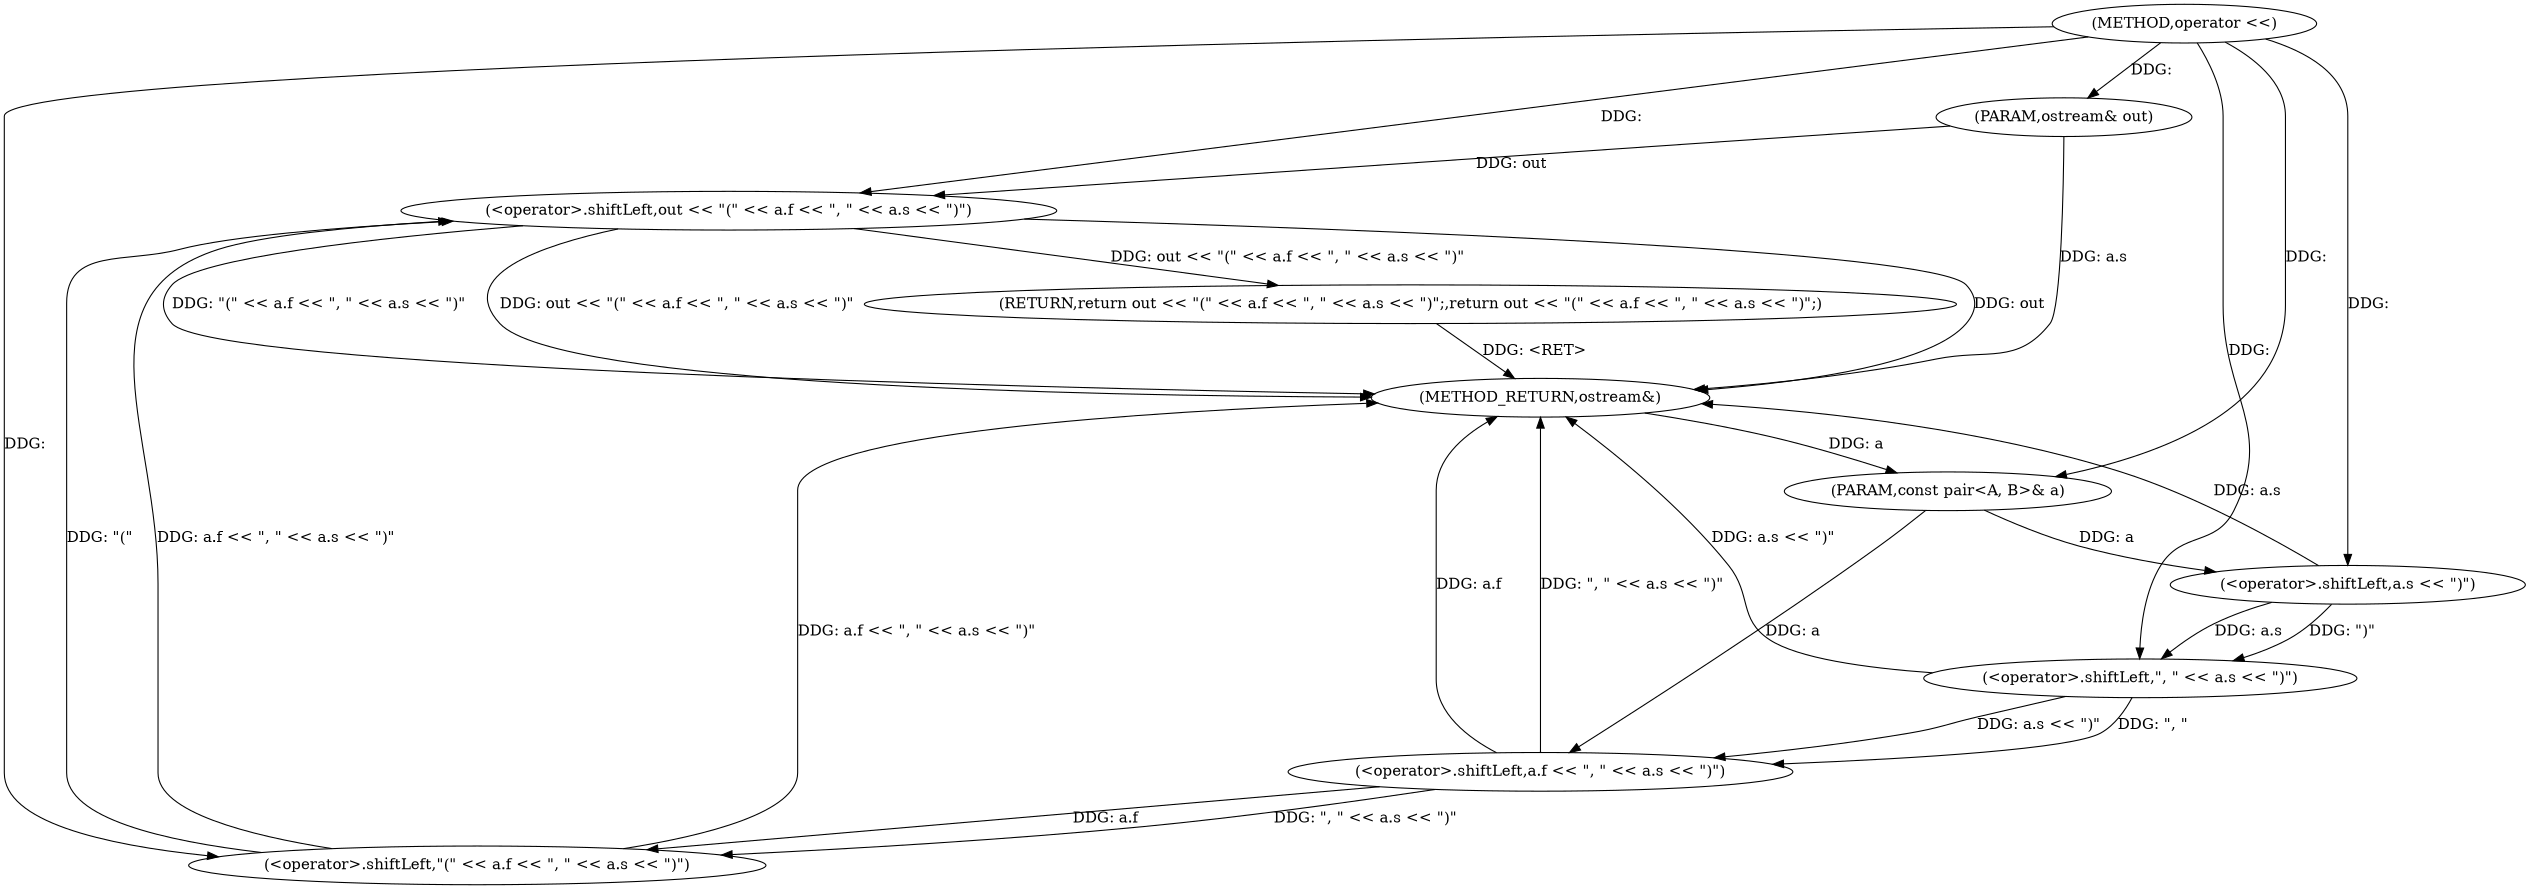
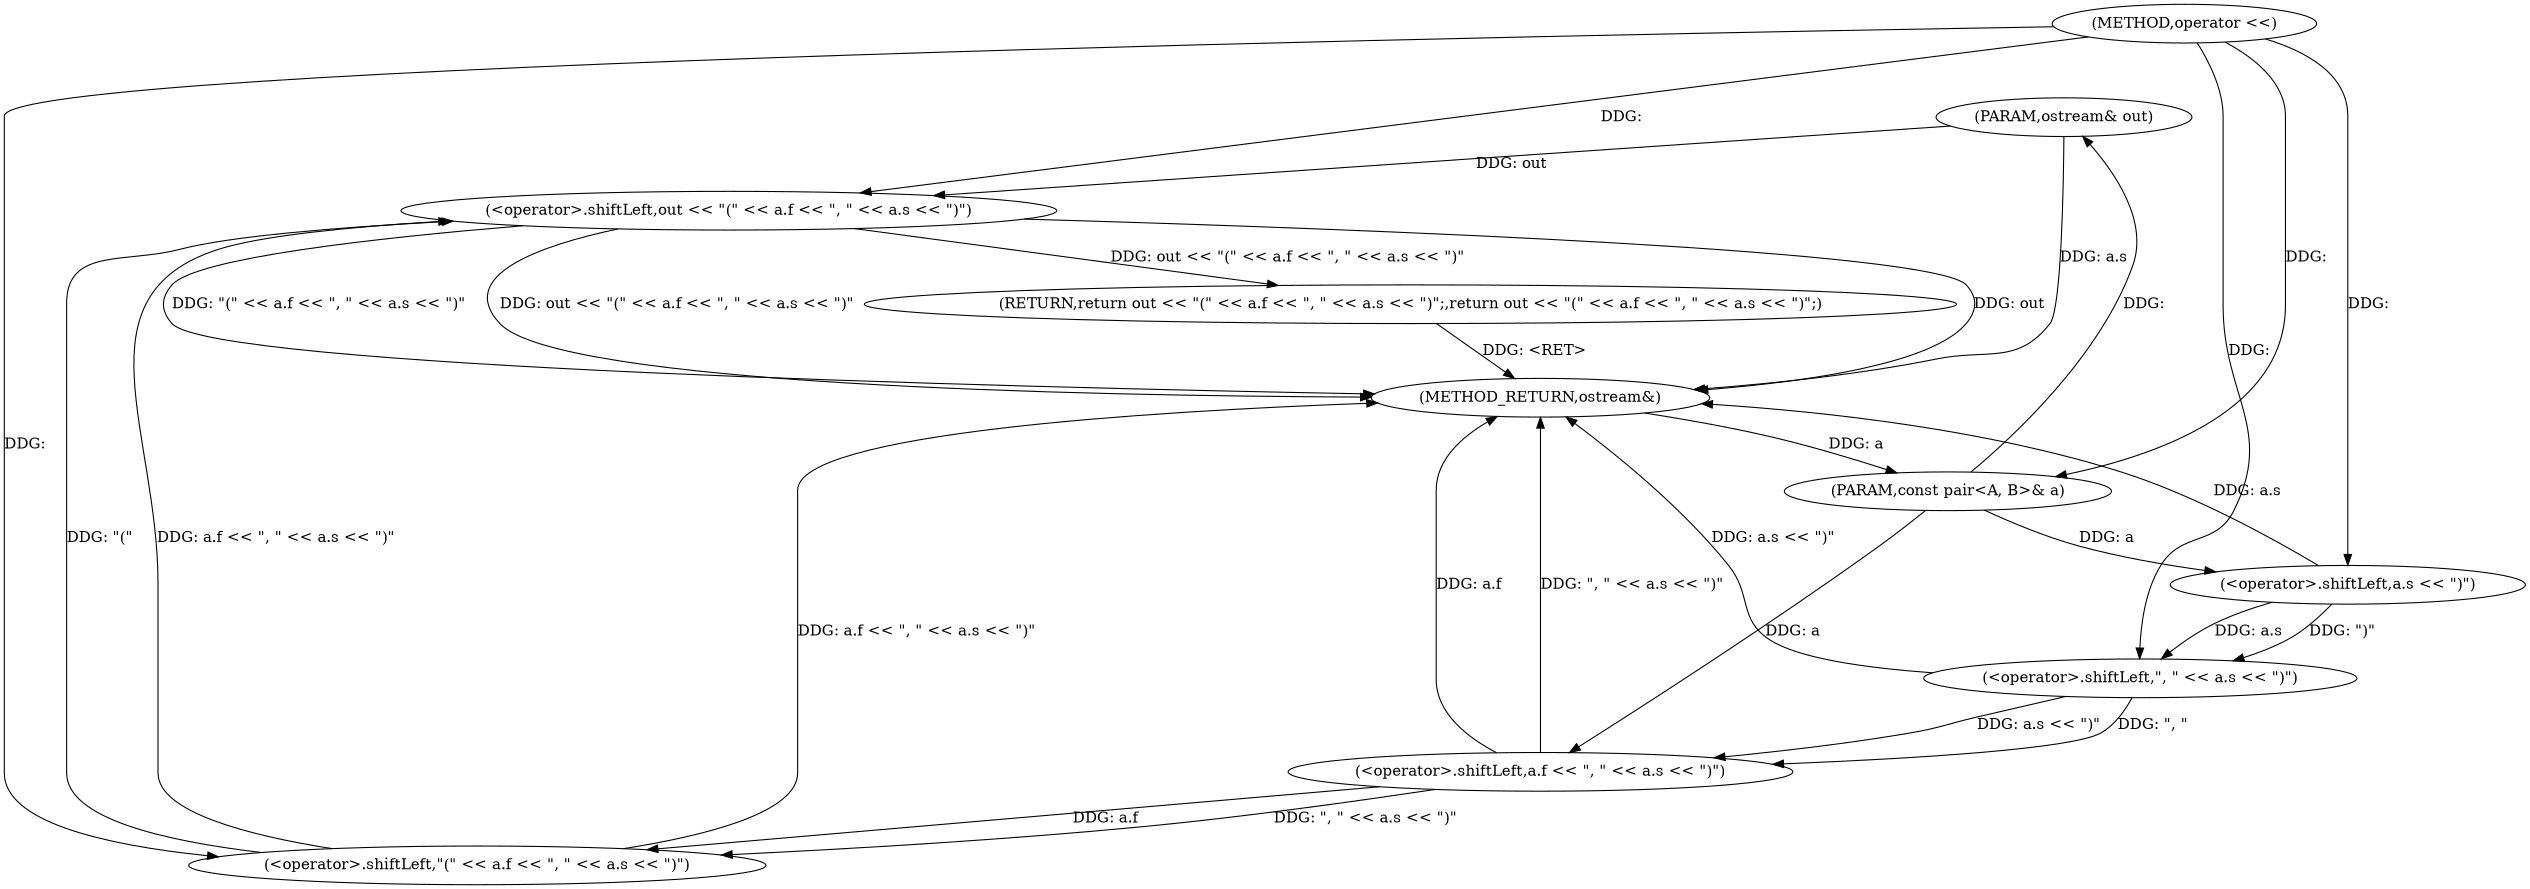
edge "(METHOD,operator <<)" -> "(PARAM,ostream& out)": now "(PARAM,const pair<A, B>& a)" -> "(PARAM,ostream& out)"
